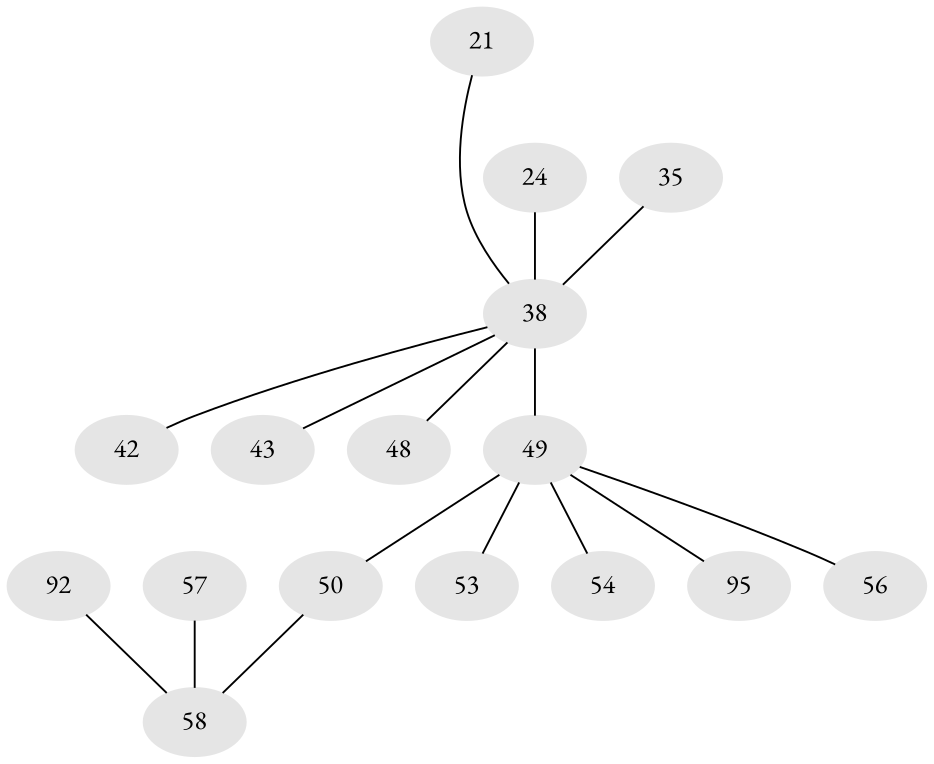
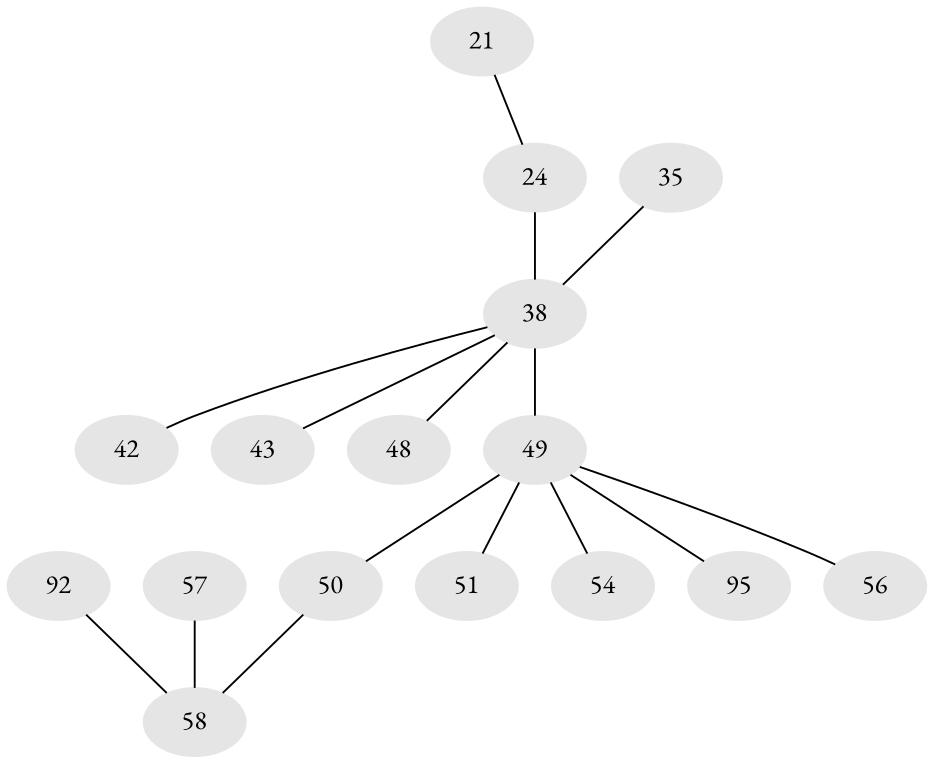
edge "21" -- "38": now "21" -- "24"
node "53": label "53" -> "51"
